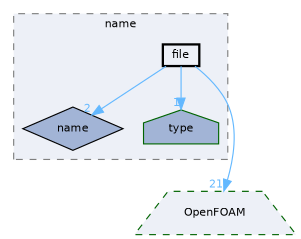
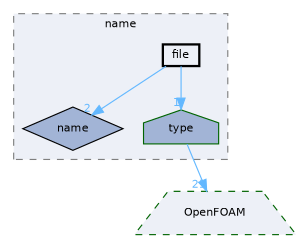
edge "file" -> "OpenFOAM": now "type" -> "OpenFOAM"
